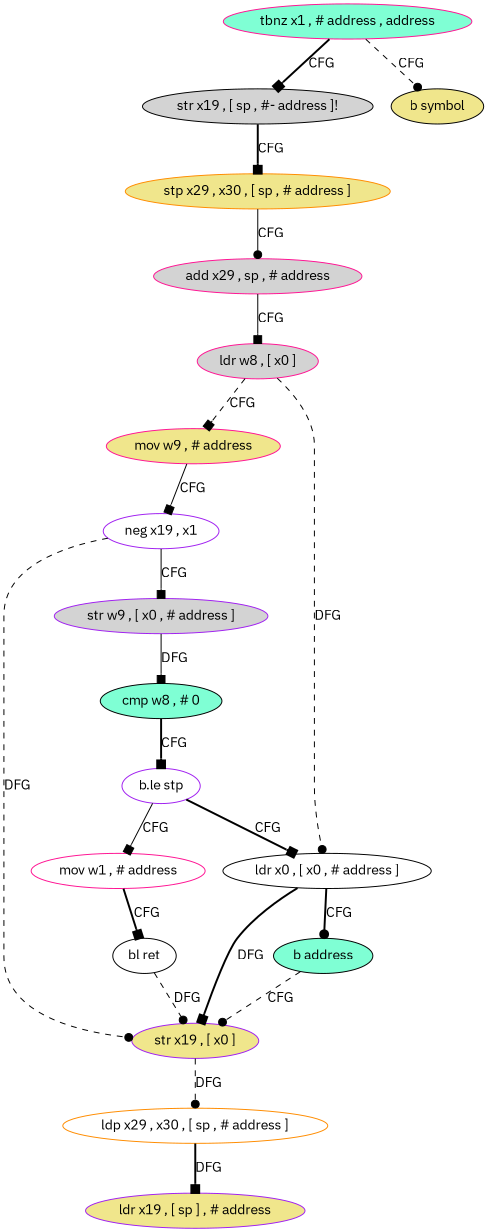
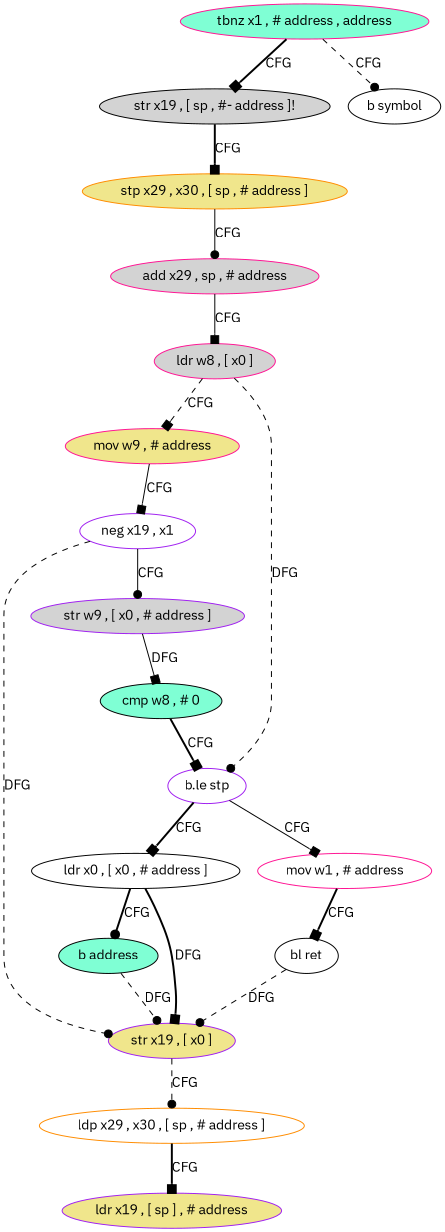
node "b symbol": fillcolor khaki -> white
edge "neg x19 , x1" -> "str w9 , [ x0 , # address ]": arrowhead box -> dot
edge "ldr w8 , [ x0 ]" -> "ldr x0 , [ x0 , # address ]": now "ldr w8 , [ x0 ]" -> "b.le stp"
edge "b address" -> "str x19 , [ x0 ]": label "CFG" -> "DFG"
edge "str x19 , [ x0 ]" -> "ldp x29 , x30 , [ sp , # address ]": label "DFG" -> "CFG"
edge "ldp x29 , x30 , [ sp , # address ]" -> "ldr x19 , [ sp ] , # address": label "DFG" -> "CFG"
